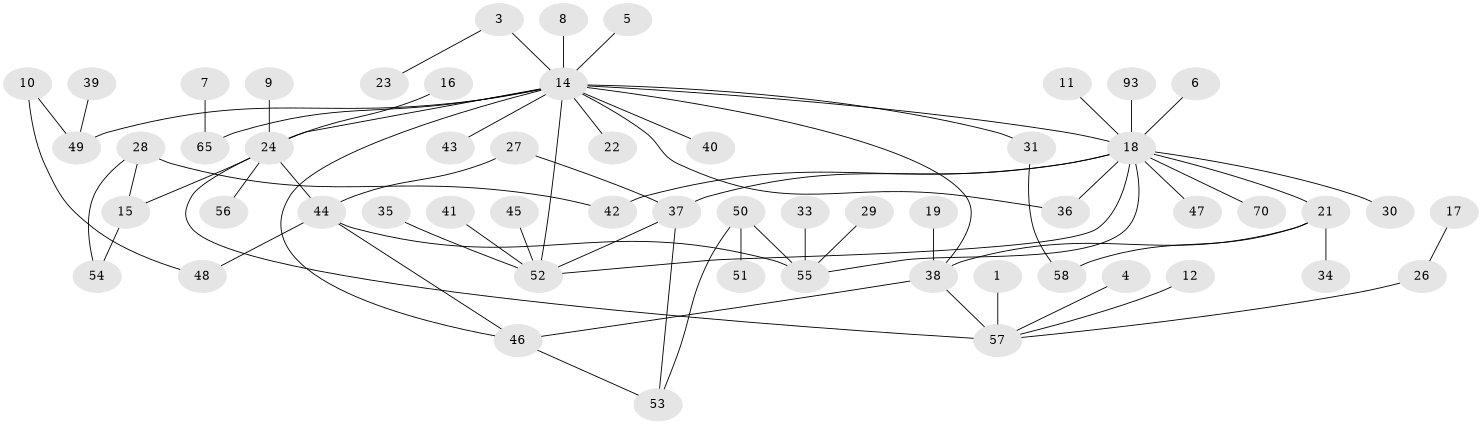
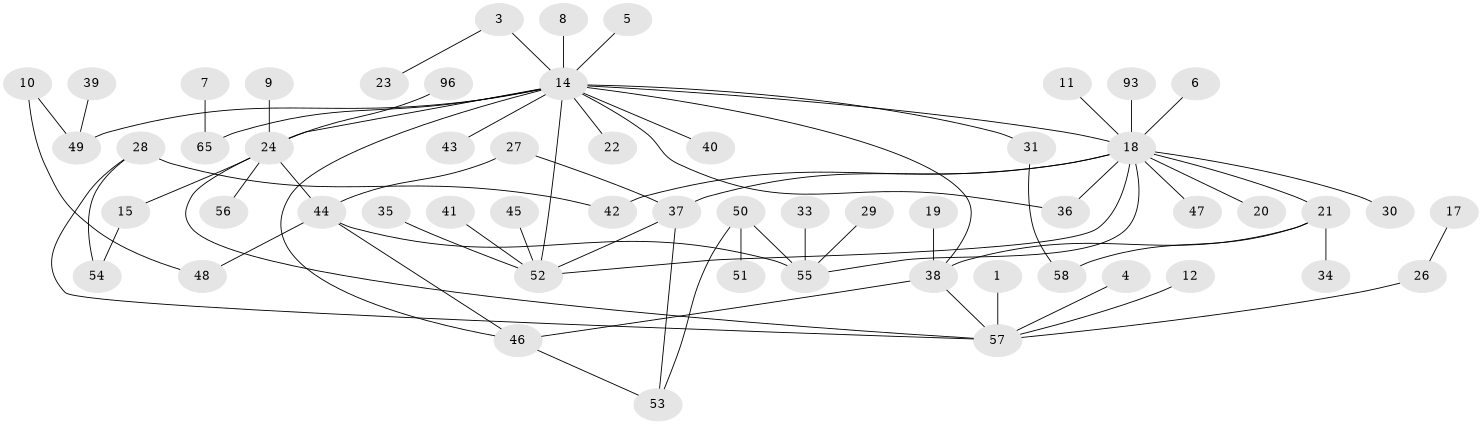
node "16": label "16" -> "96"
edge "28" -- "15": now "28" -- "57"
node "70": label "70" -> "20"
